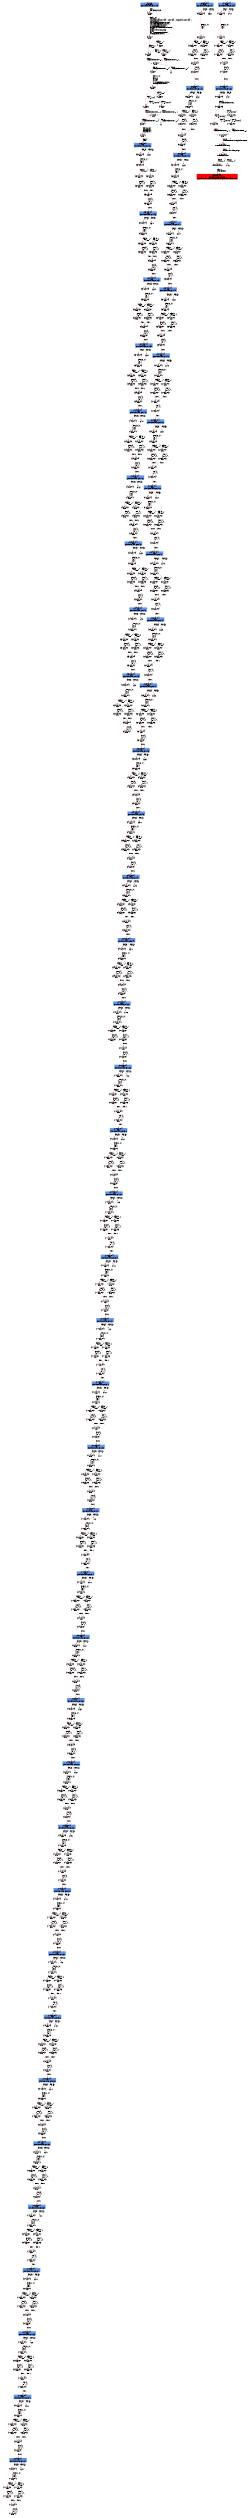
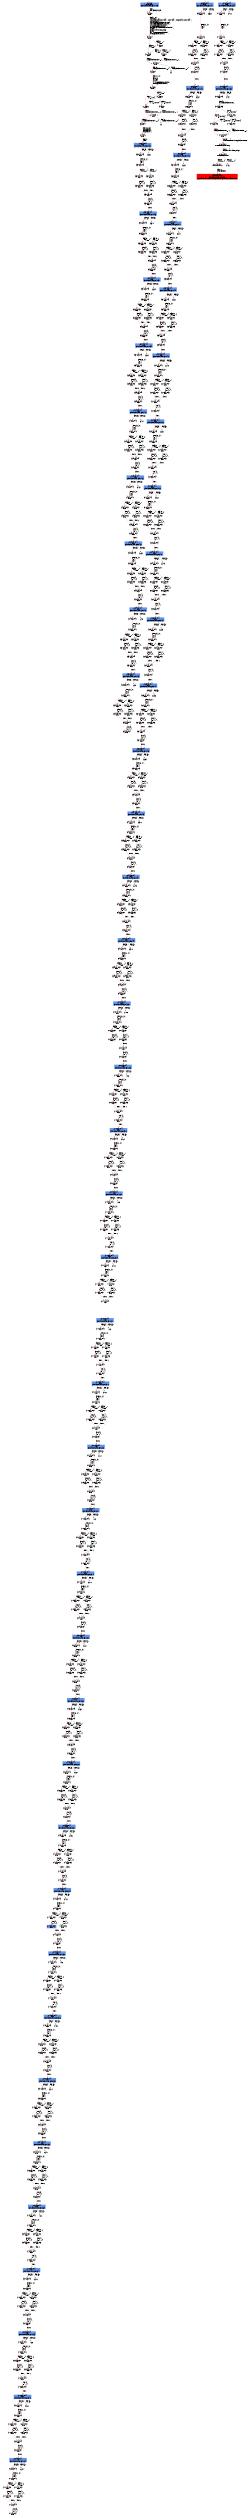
node "37148 @ N54 main": removed
node "37443 @ N52 main": fillcolor white -> cornflowerblue
